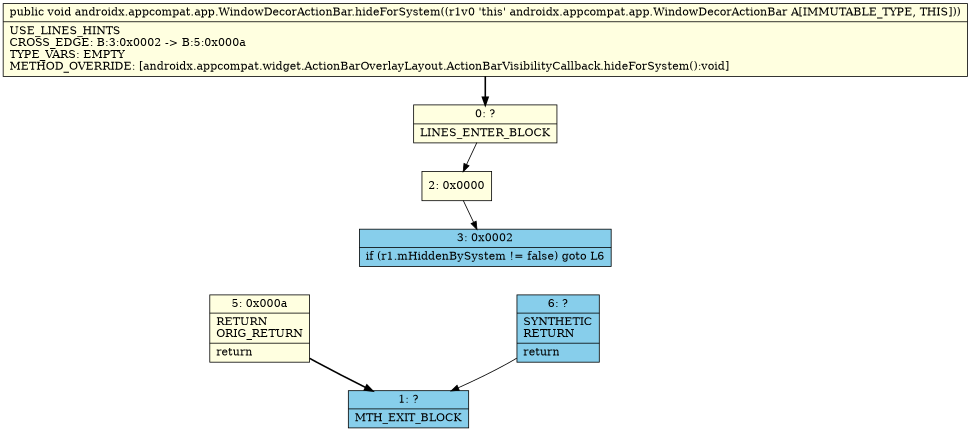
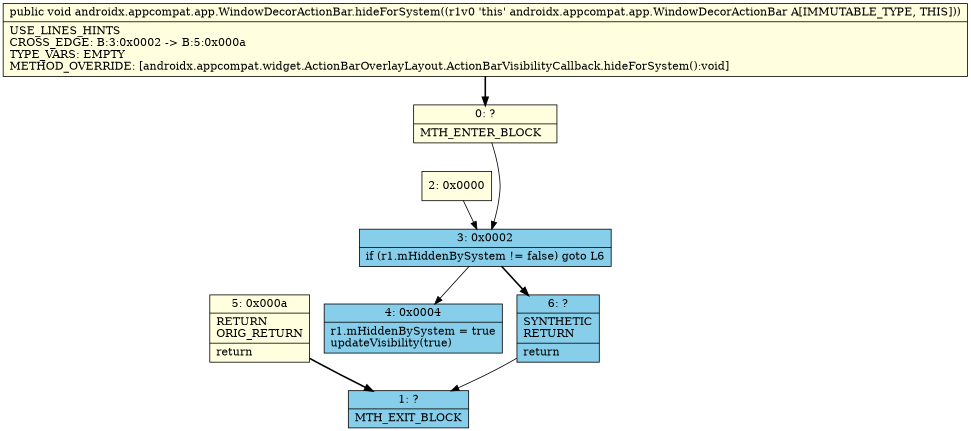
node "0: ?": text "LINES_ENTER_BLOCK" -> "MTH_ENTER_BLOCK"
edge "0: ?" -> "2: 0x0000": now "0: ?" -> "3: 0x0002"
edge "3: 0x0002" -> "6: ?": added
node "4: 0x0004": added
